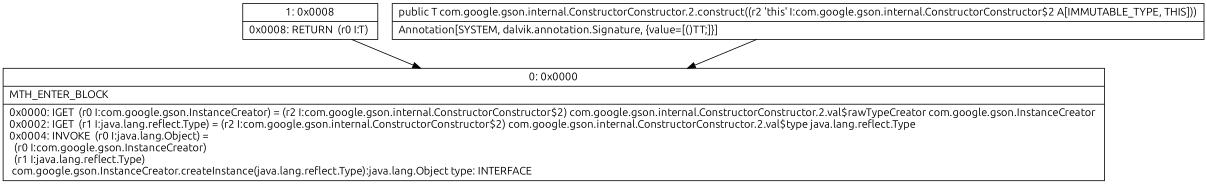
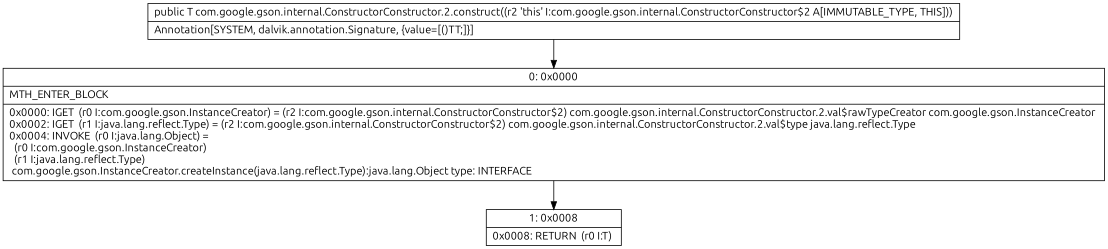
edge "1: 0x0008" -> "0: 0x0000": reversed
